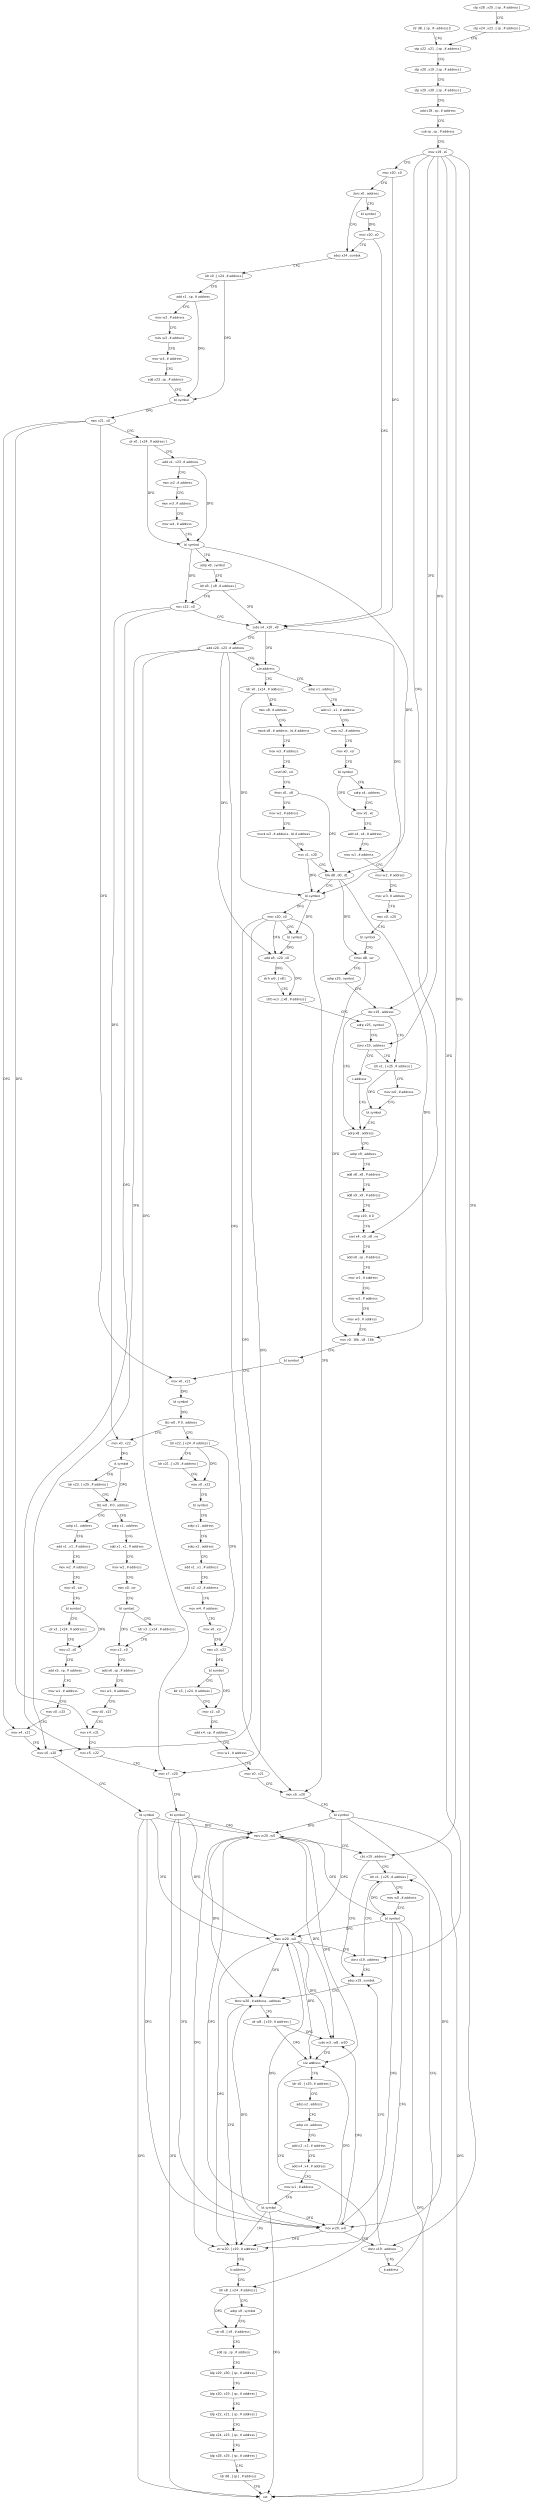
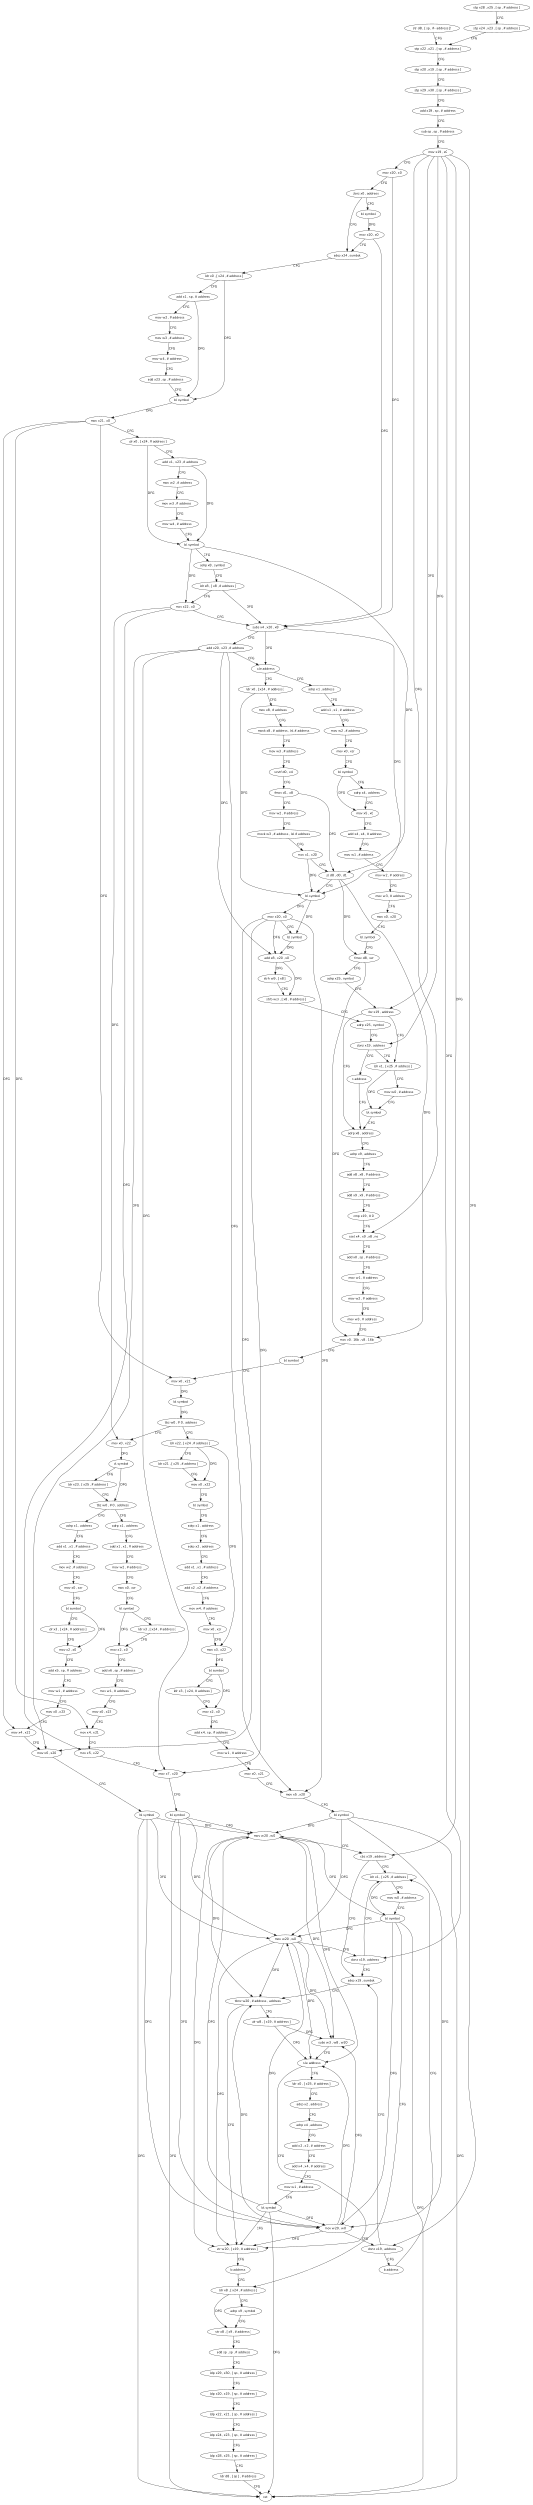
node "fdiv d8 , d0 , d1": label "fdiv d8 , d0 , d1" -> "lsl d8 , d0 , d1"
